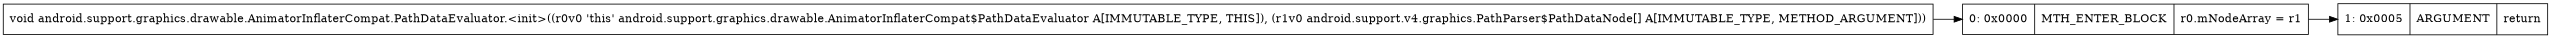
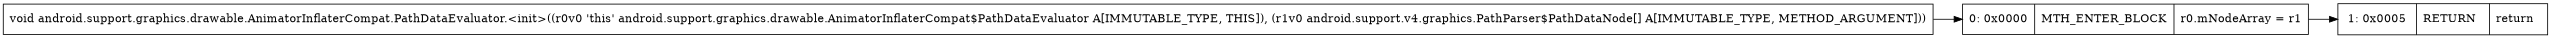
node "1: 0x0005": text "ARGUMENT" -> "RETURN"
